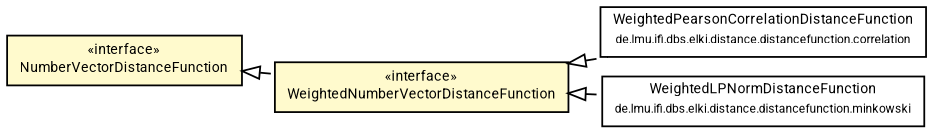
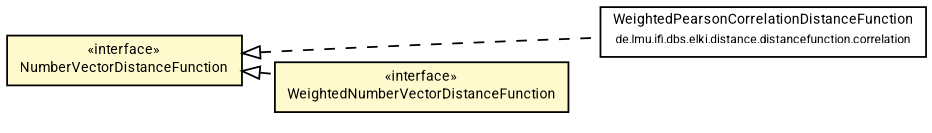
edge "WeightedPearsonCorrelationDistanceFunction" -> "WeightedNumberVectorDistanceFunction": now "WeightedPearsonCorrelationDistanceFunction" -> "NumberVectorDistanceFunction"
node "WeightedLPNormDistanceFunction": removed
